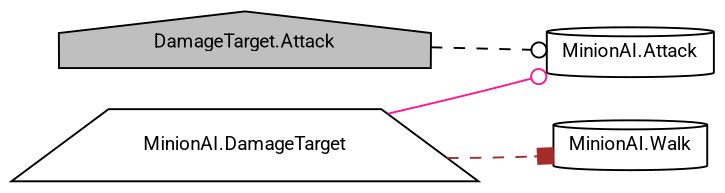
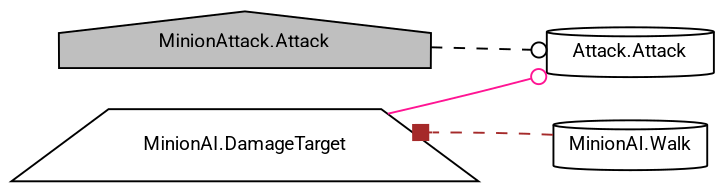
node "DamageTarget.Attack": label "DamageTarget.Attack" -> "MinionAttack.Attack"
node "MinionAI.Attack": label "MinionAI.Attack" -> "Attack.Attack"
edge "MinionAI.DamageTarget" -> "MinionAI.Walk": reversed
